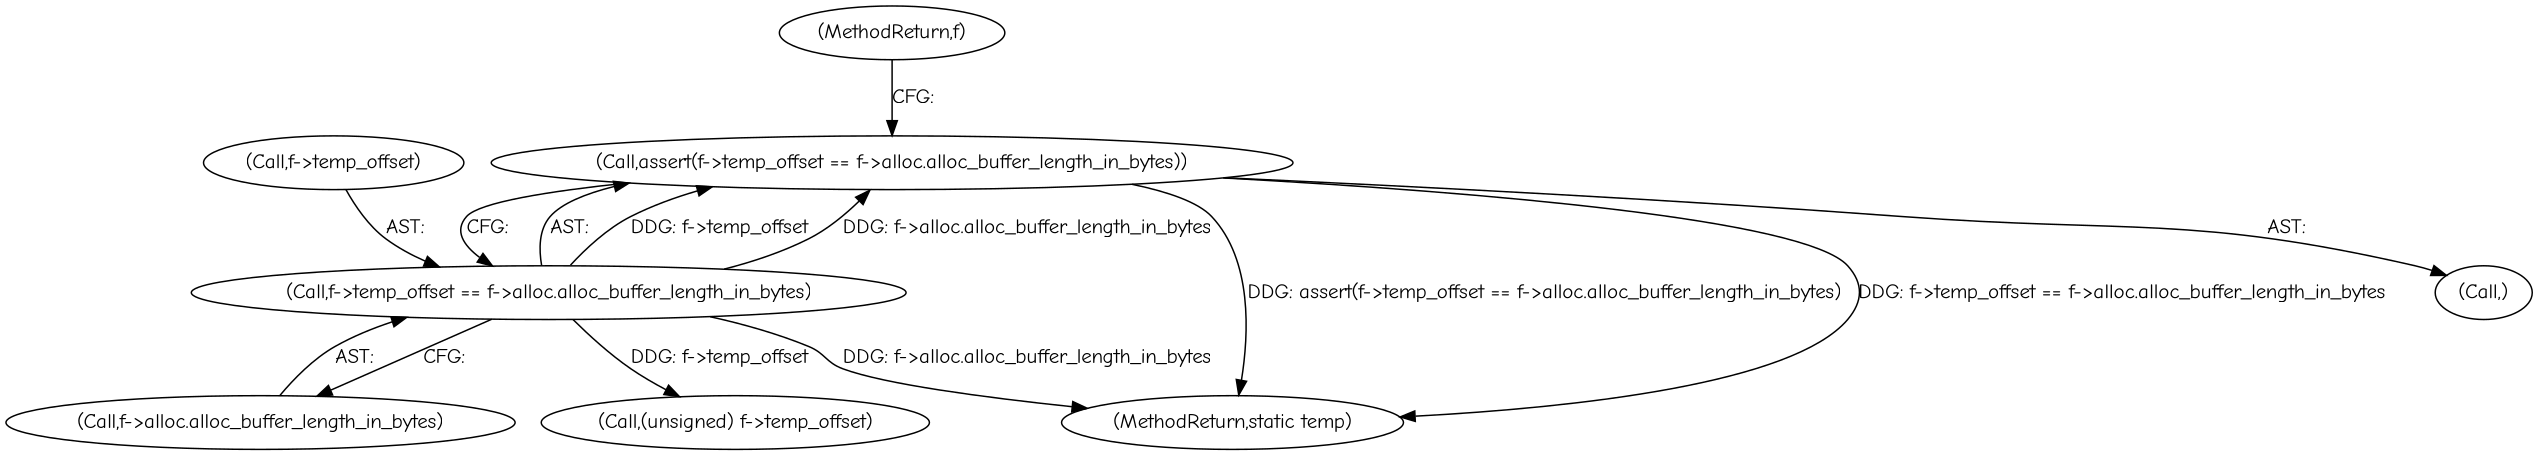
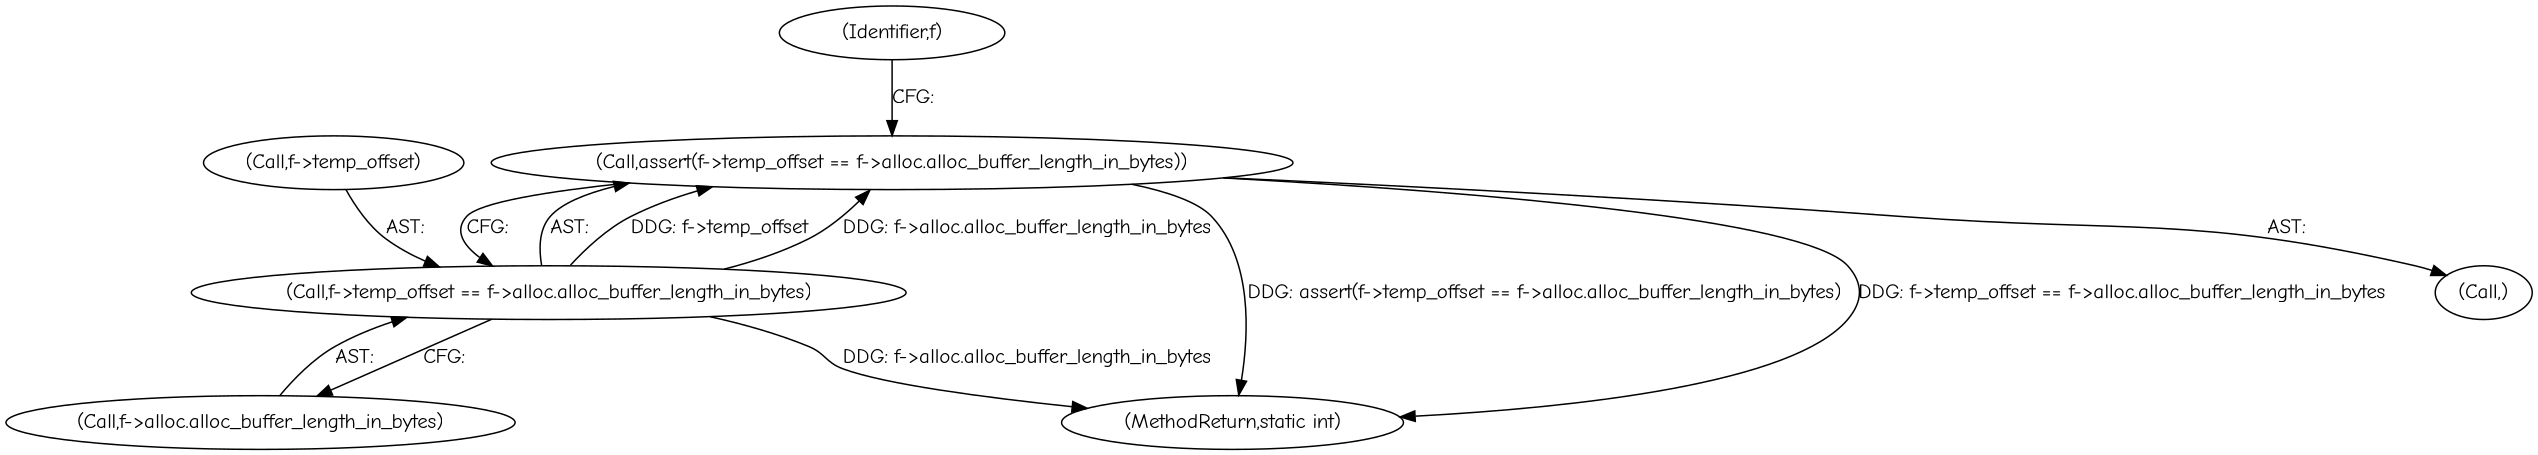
node "(MethodReturn,f)": label "(MethodReturn,f)" -> "(Identifier,f)"
node "(Call,(unsigned) f->temp_offset)": removed
node "(MethodReturn,static temp)": label "(MethodReturn,static temp)" -> "(MethodReturn,static int)"
